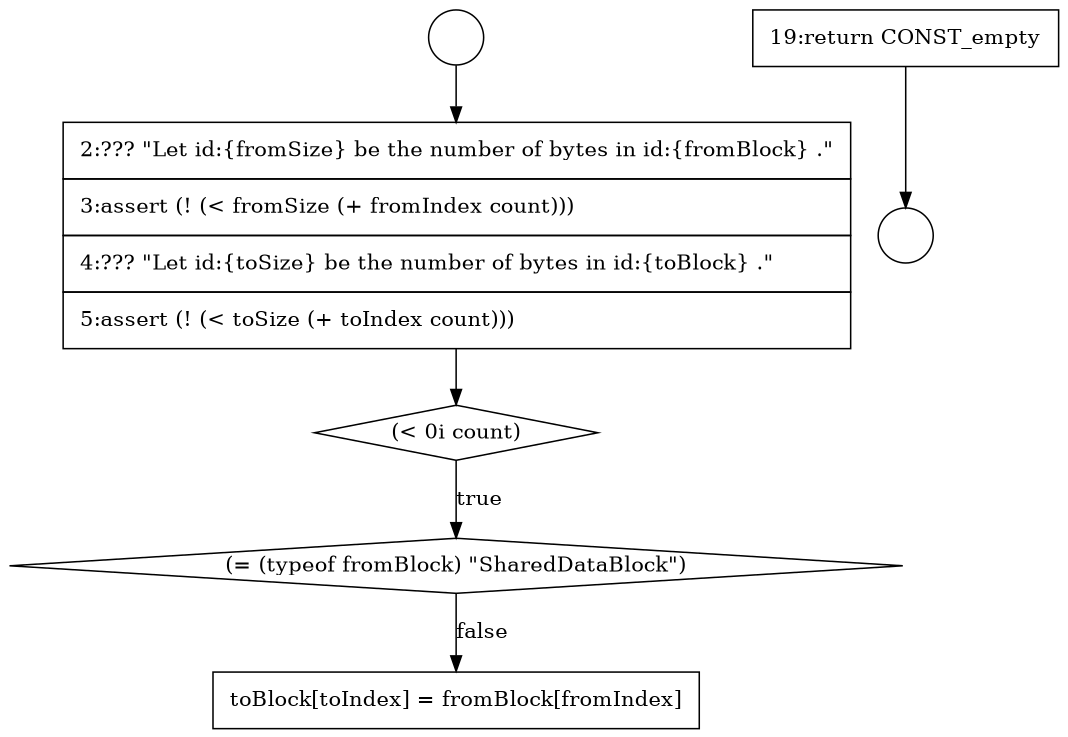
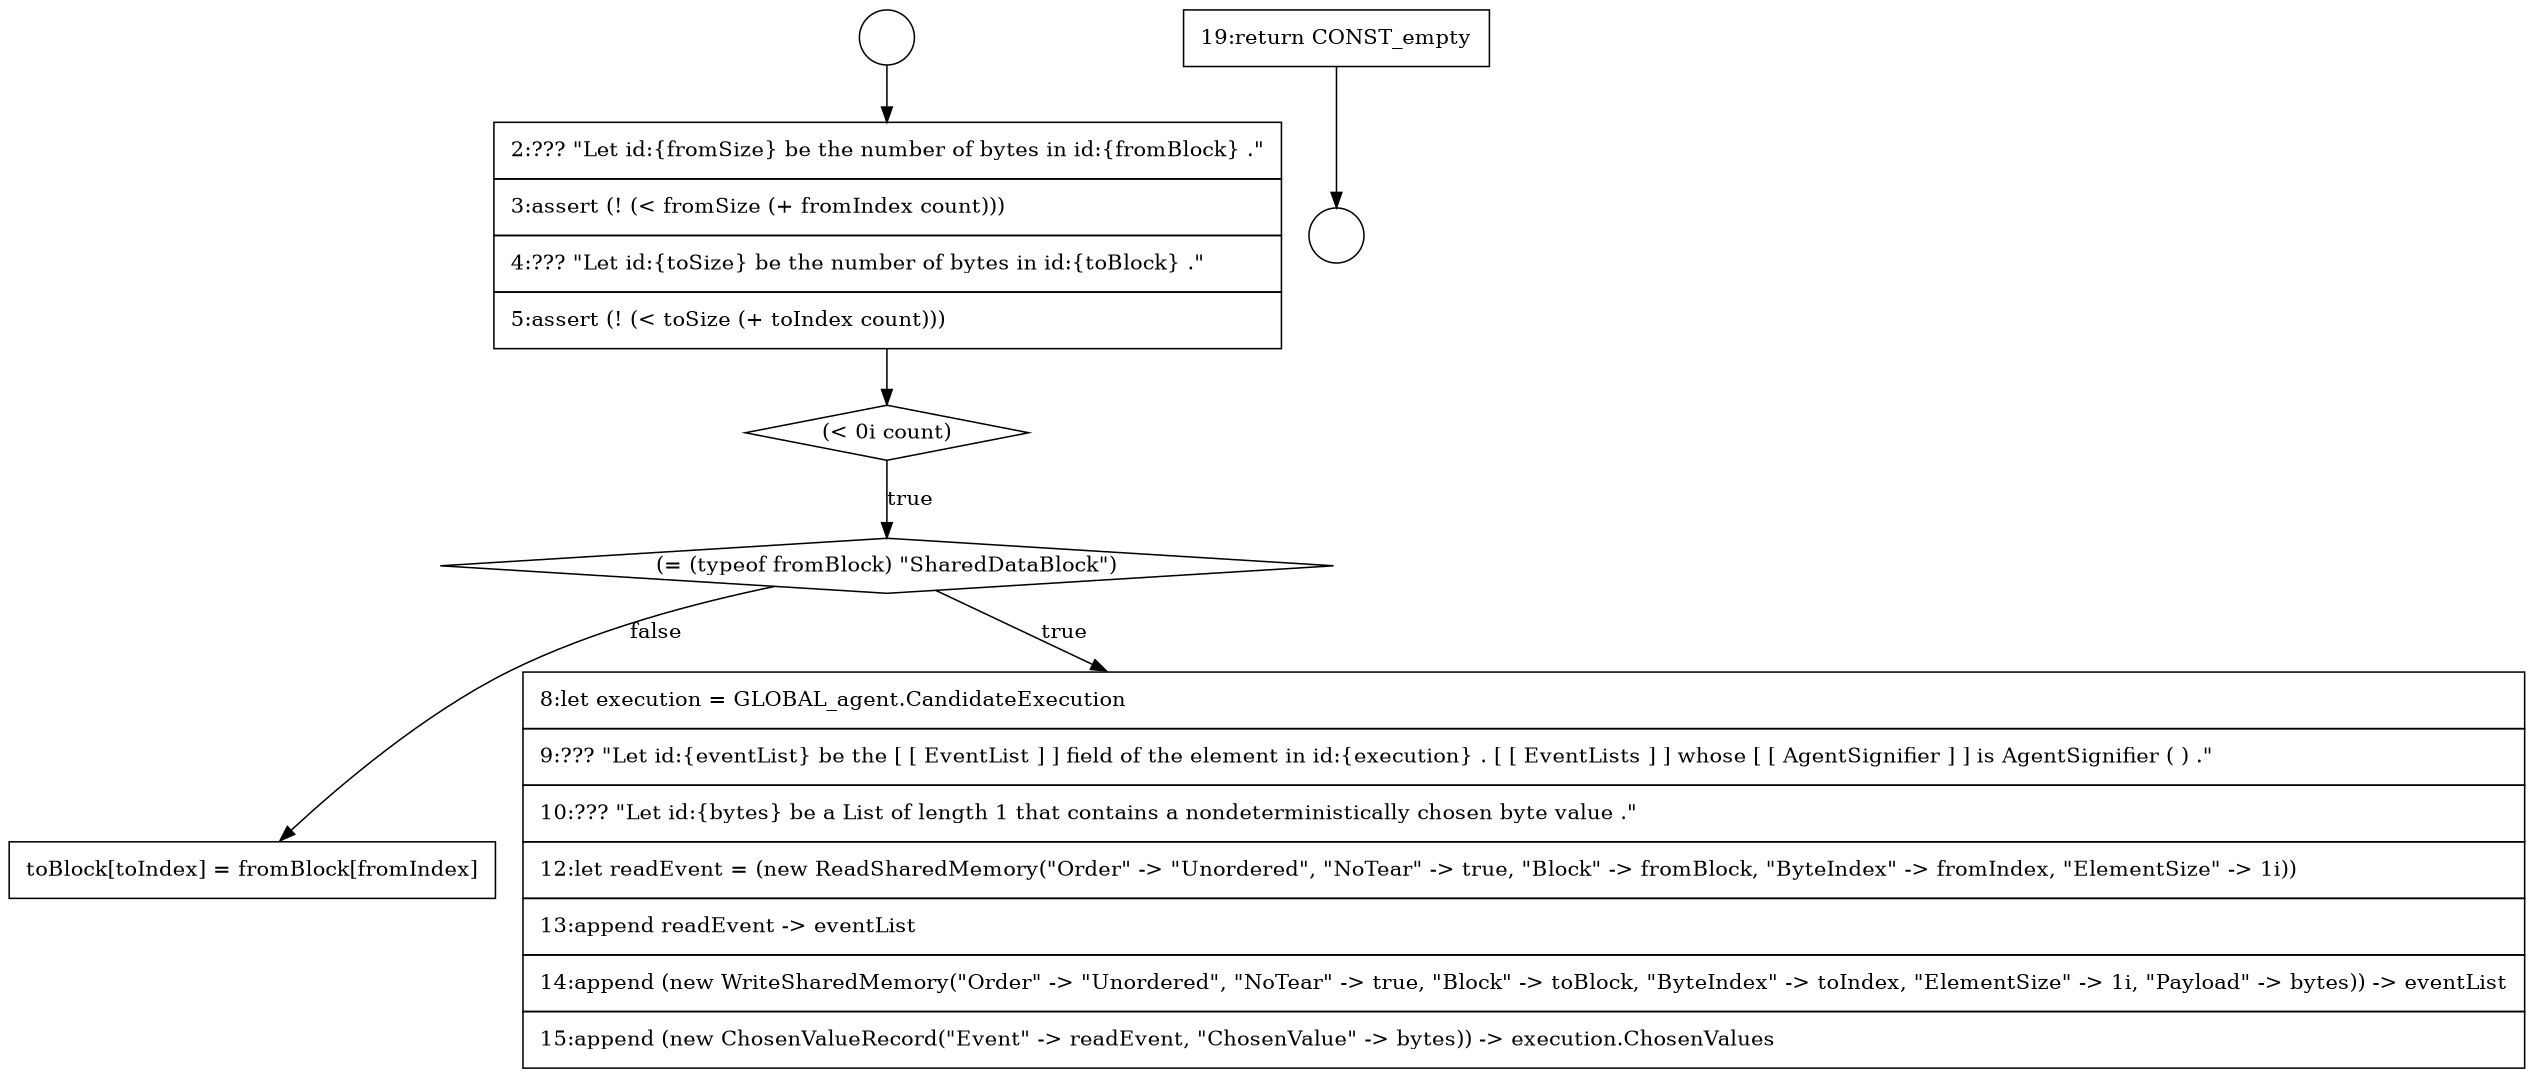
node "8:let execution = GLOBAL_agent.CandidateExecution": added
